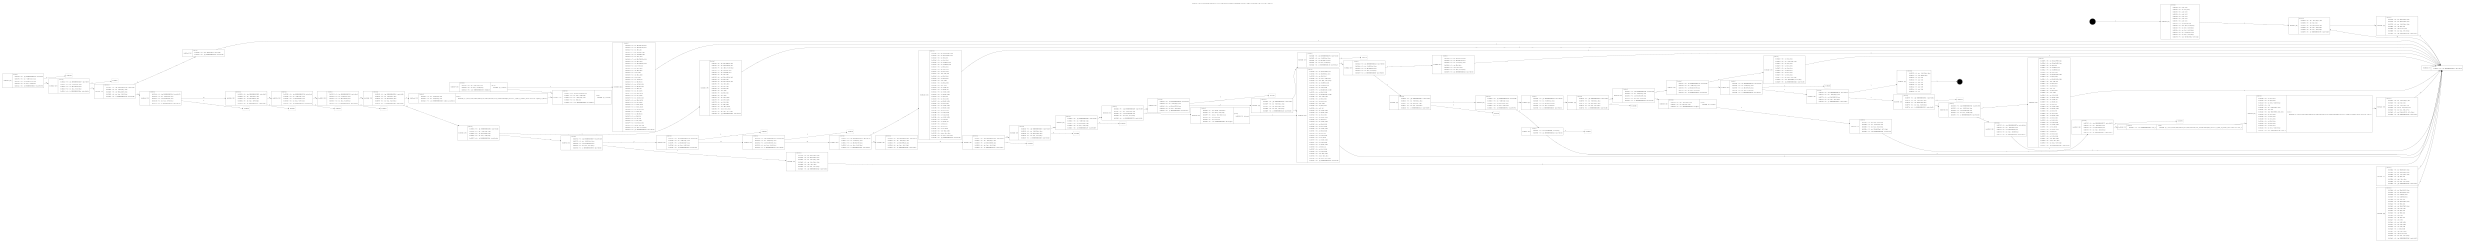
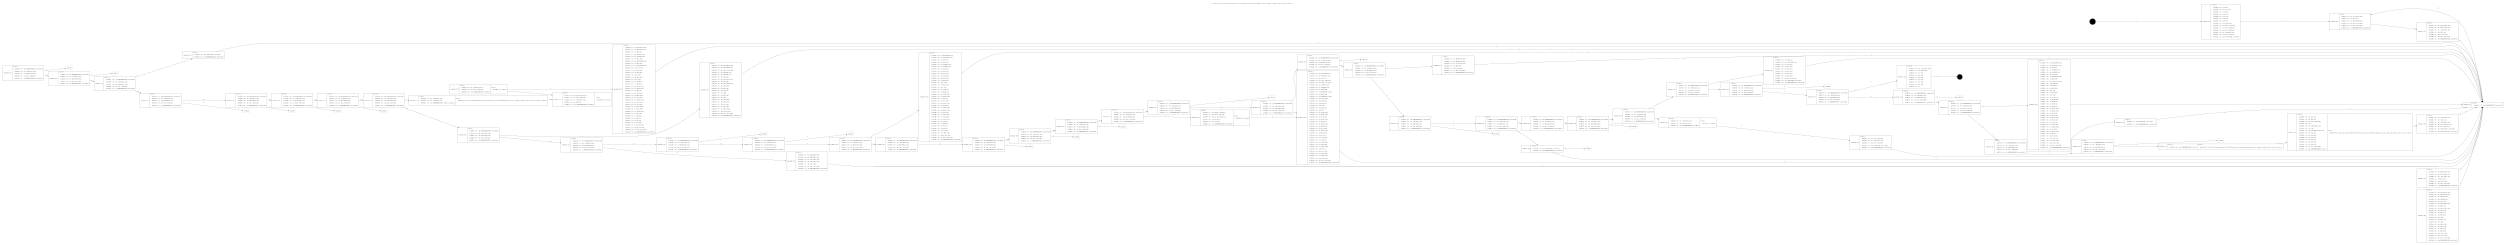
node "0x401f8d [12]": added
